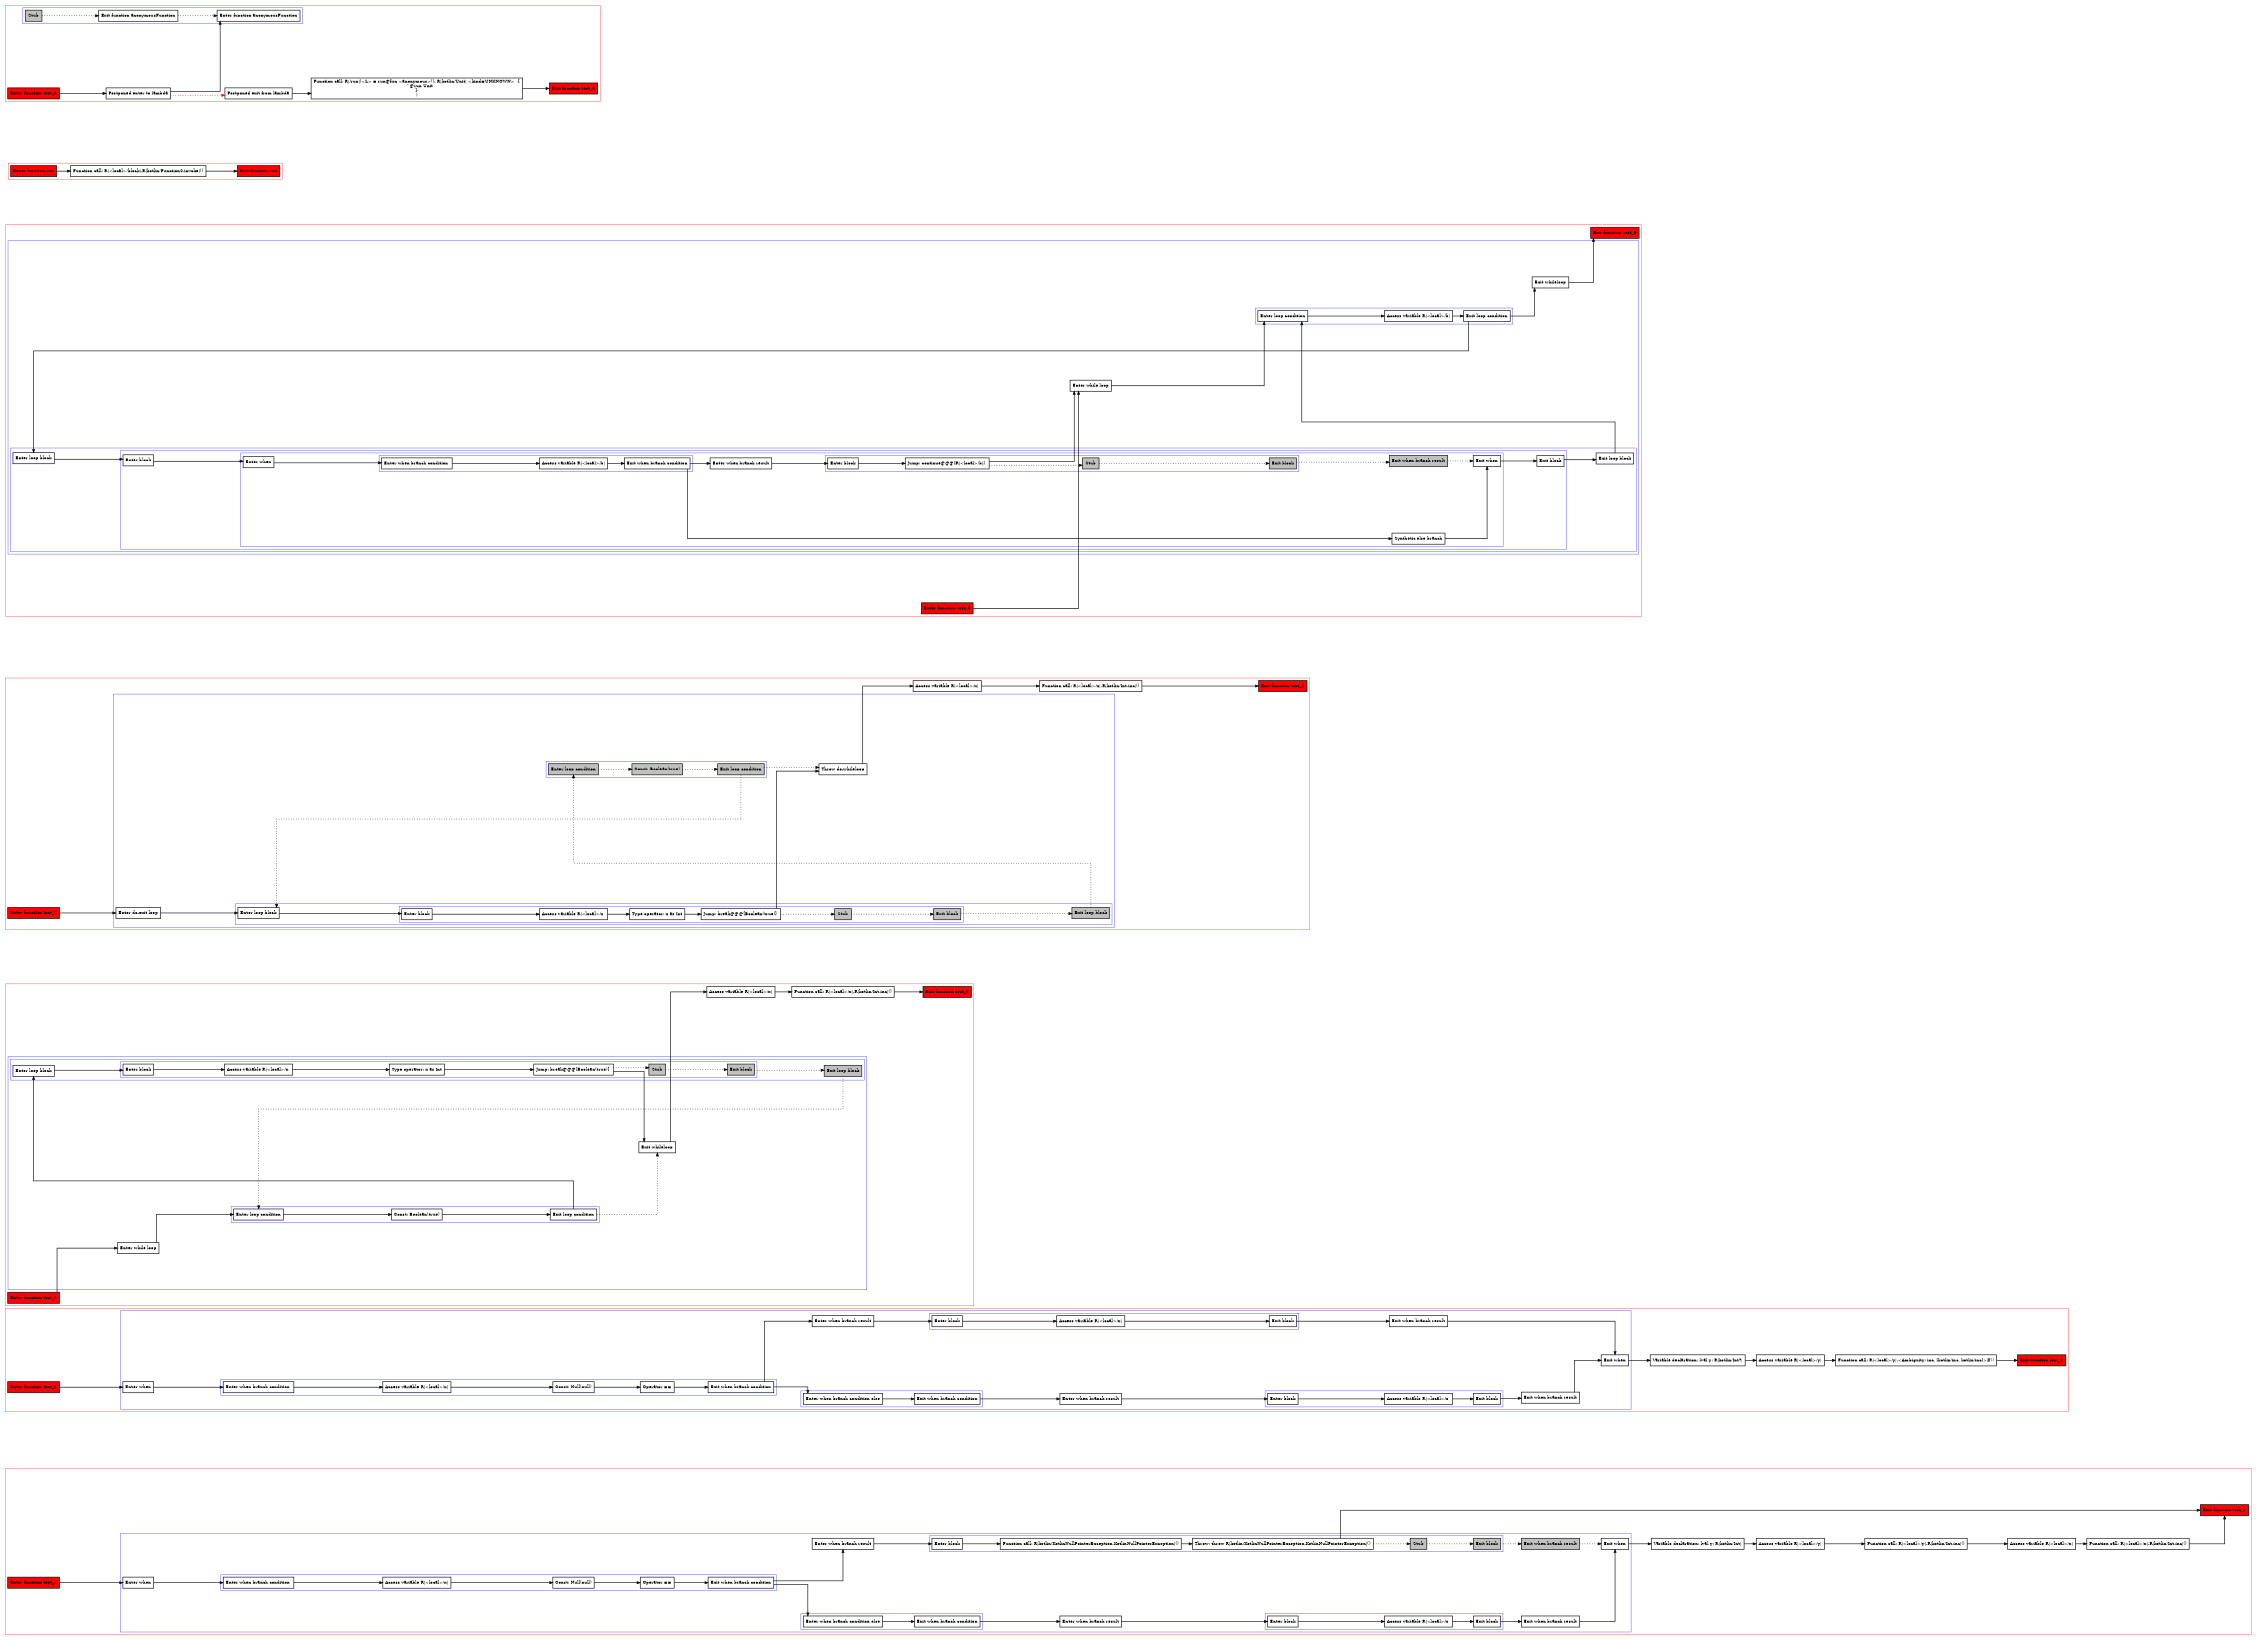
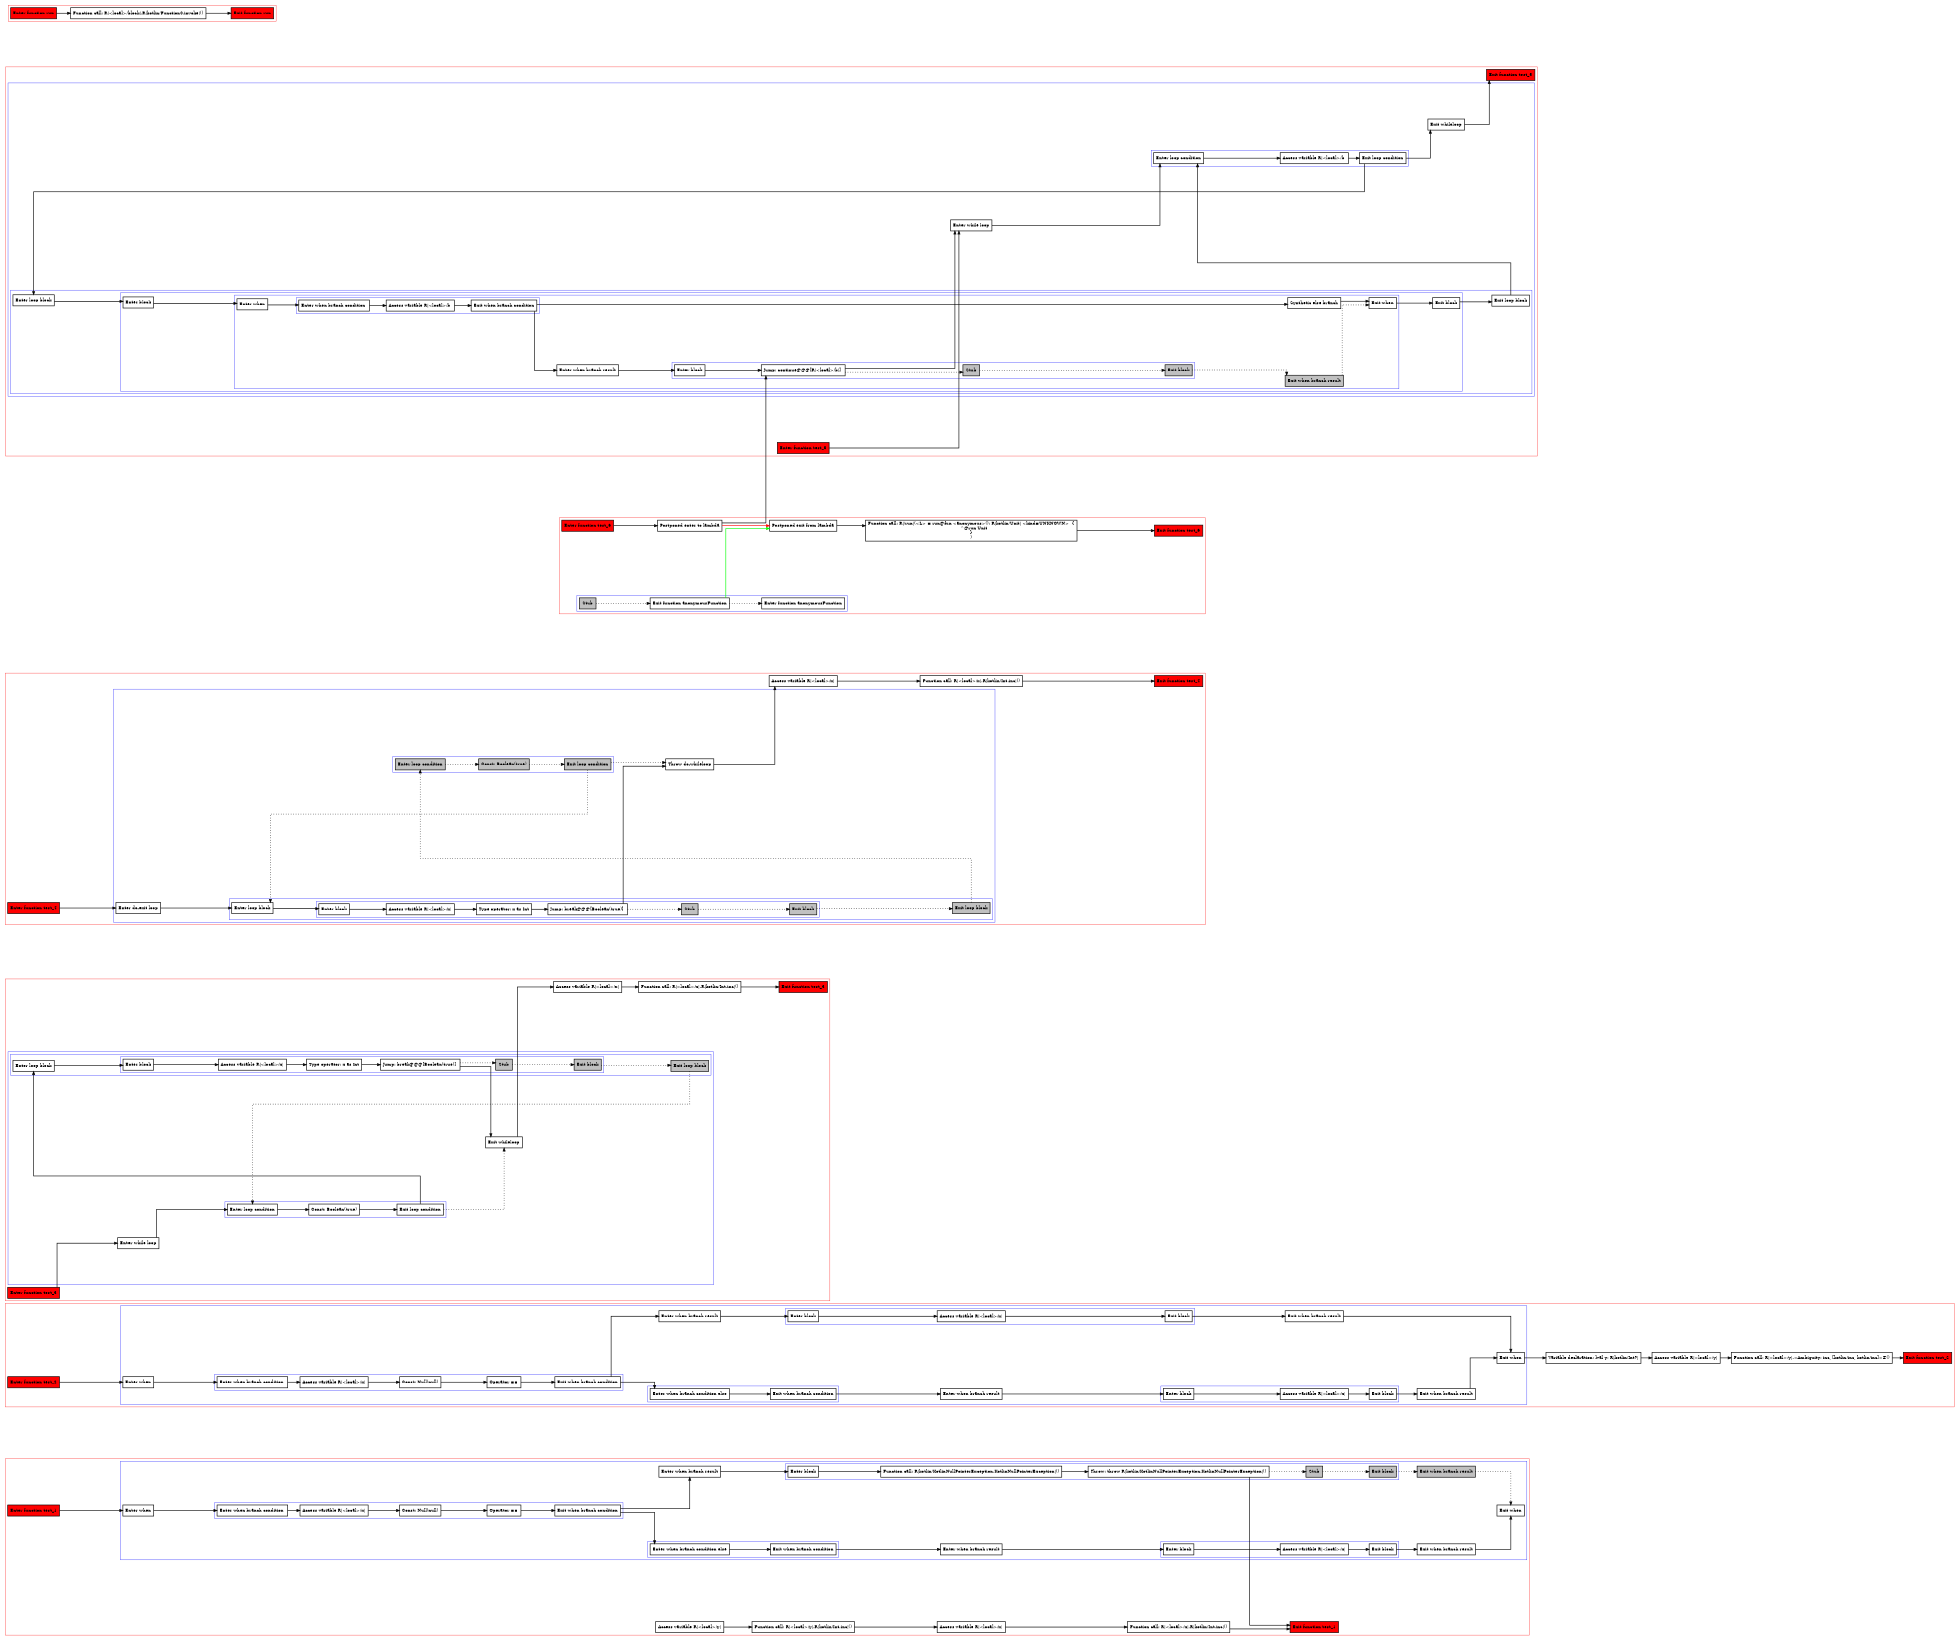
edge "Postponed enter to lambda" -> "Enter function anonymousFunction": now "Postponed enter to lambda" -> "Jump: continue@@@[R|<local>/b|]"
edge "Postponed enter to lambda" -> "Postponed exit from lambda": style dotted -> solid
edge "Exit function anonymousFunction" -> "Postponed exit from lambda": added
node "Variable declaration: lval y: R|kotlin/Int|": removed
